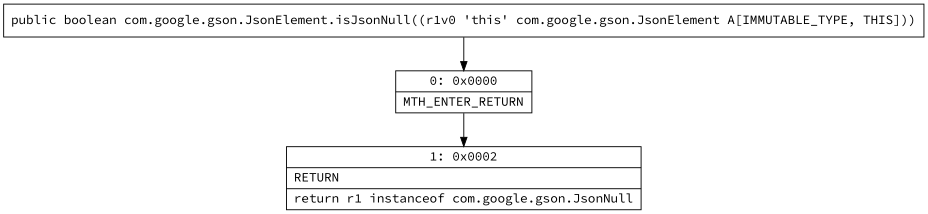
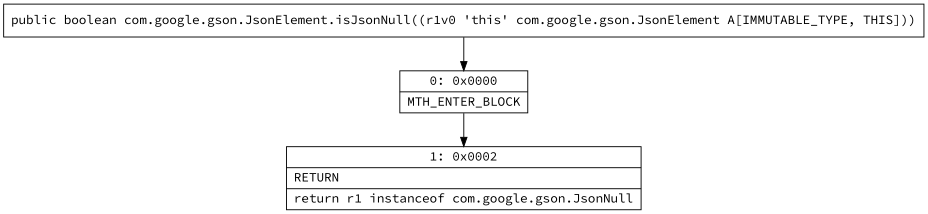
node "0: 0x0000": text "MTH_ENTER_RETURN" -> "MTH_ENTER_BLOCK"
